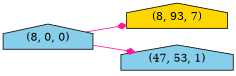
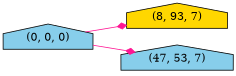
node "(8, 0, 0)": label "(8, 0, 0)" -> "(0, 0, 0)"
node "(47, 53, 1)": label "(47, 53, 1)" -> "(47, 53, 7)"
